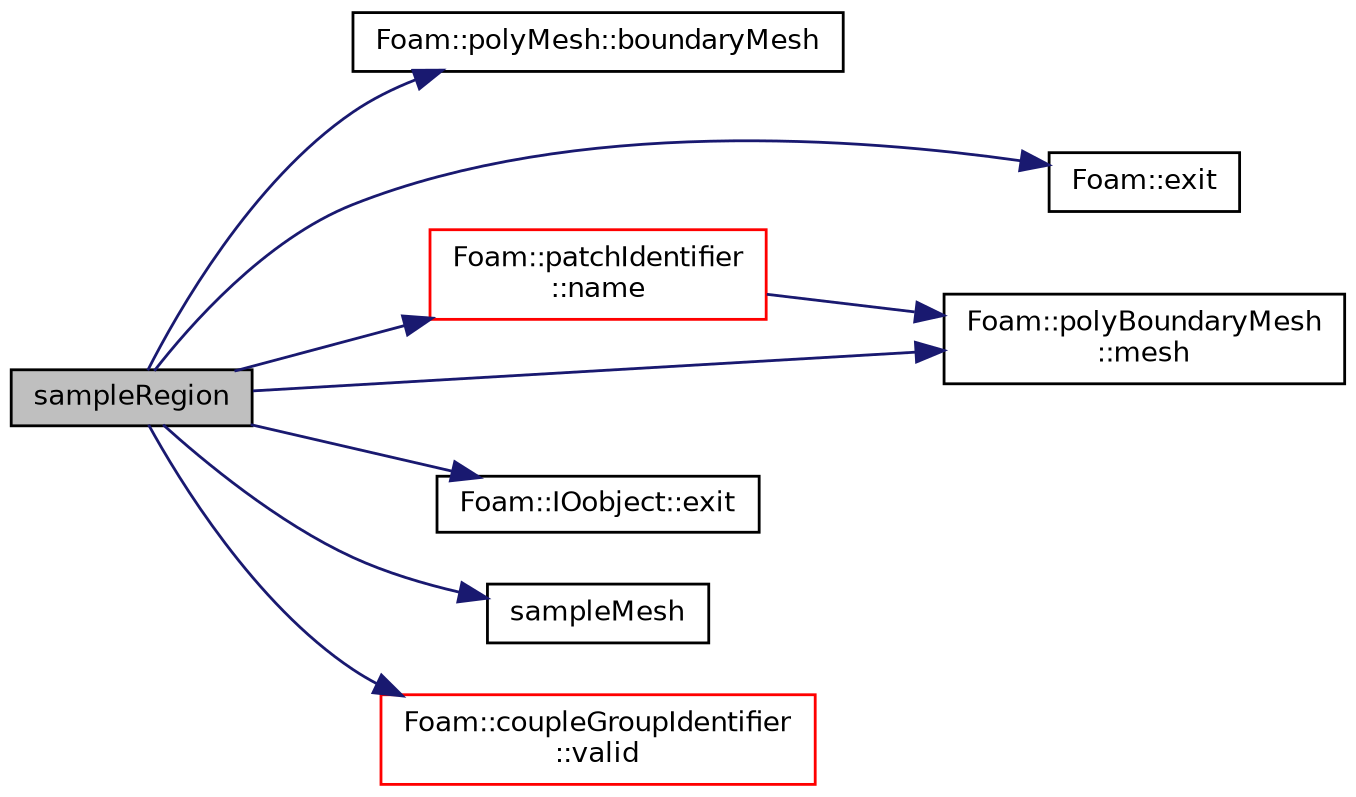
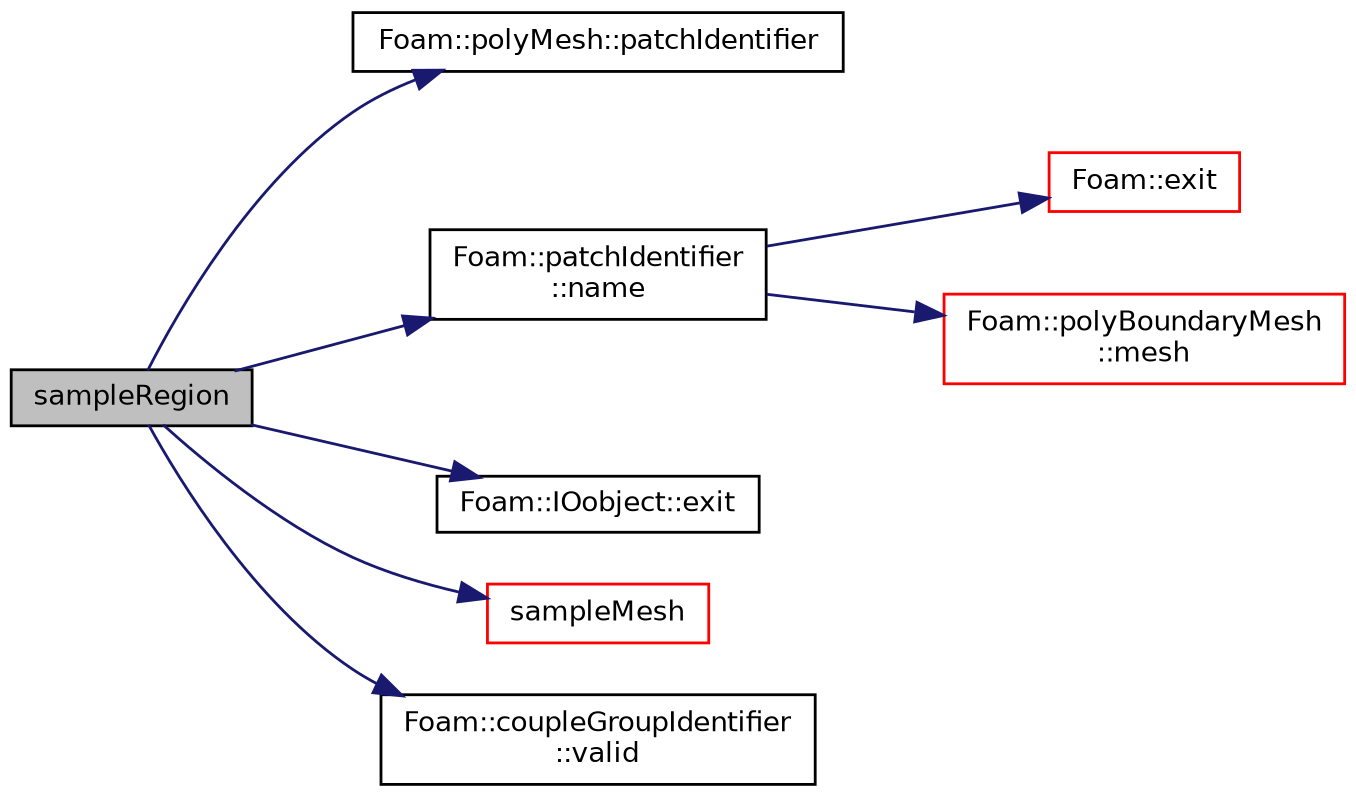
node "Foam::polyMesh::boundaryMesh": label "Foam::polyMesh::boundaryMesh" -> "Foam::polyMesh::patchIdentifier"
edge "sampleRegion" -> "Foam::exit": now "Foam::patchIdentifier ::name" -> "Foam::exit"
node "Foam::exit": color black -> red
node "Foam::patchIdentifier ::name": color red -> black
node "Foam::polyBoundaryMesh ::mesh": color black -> red
edge "sampleRegion" -> "Foam::polyBoundaryMesh ::mesh": removed
node "sampleMesh": color black -> red
node "Foam::coupleGroupIdentifier ::valid": color red -> black
